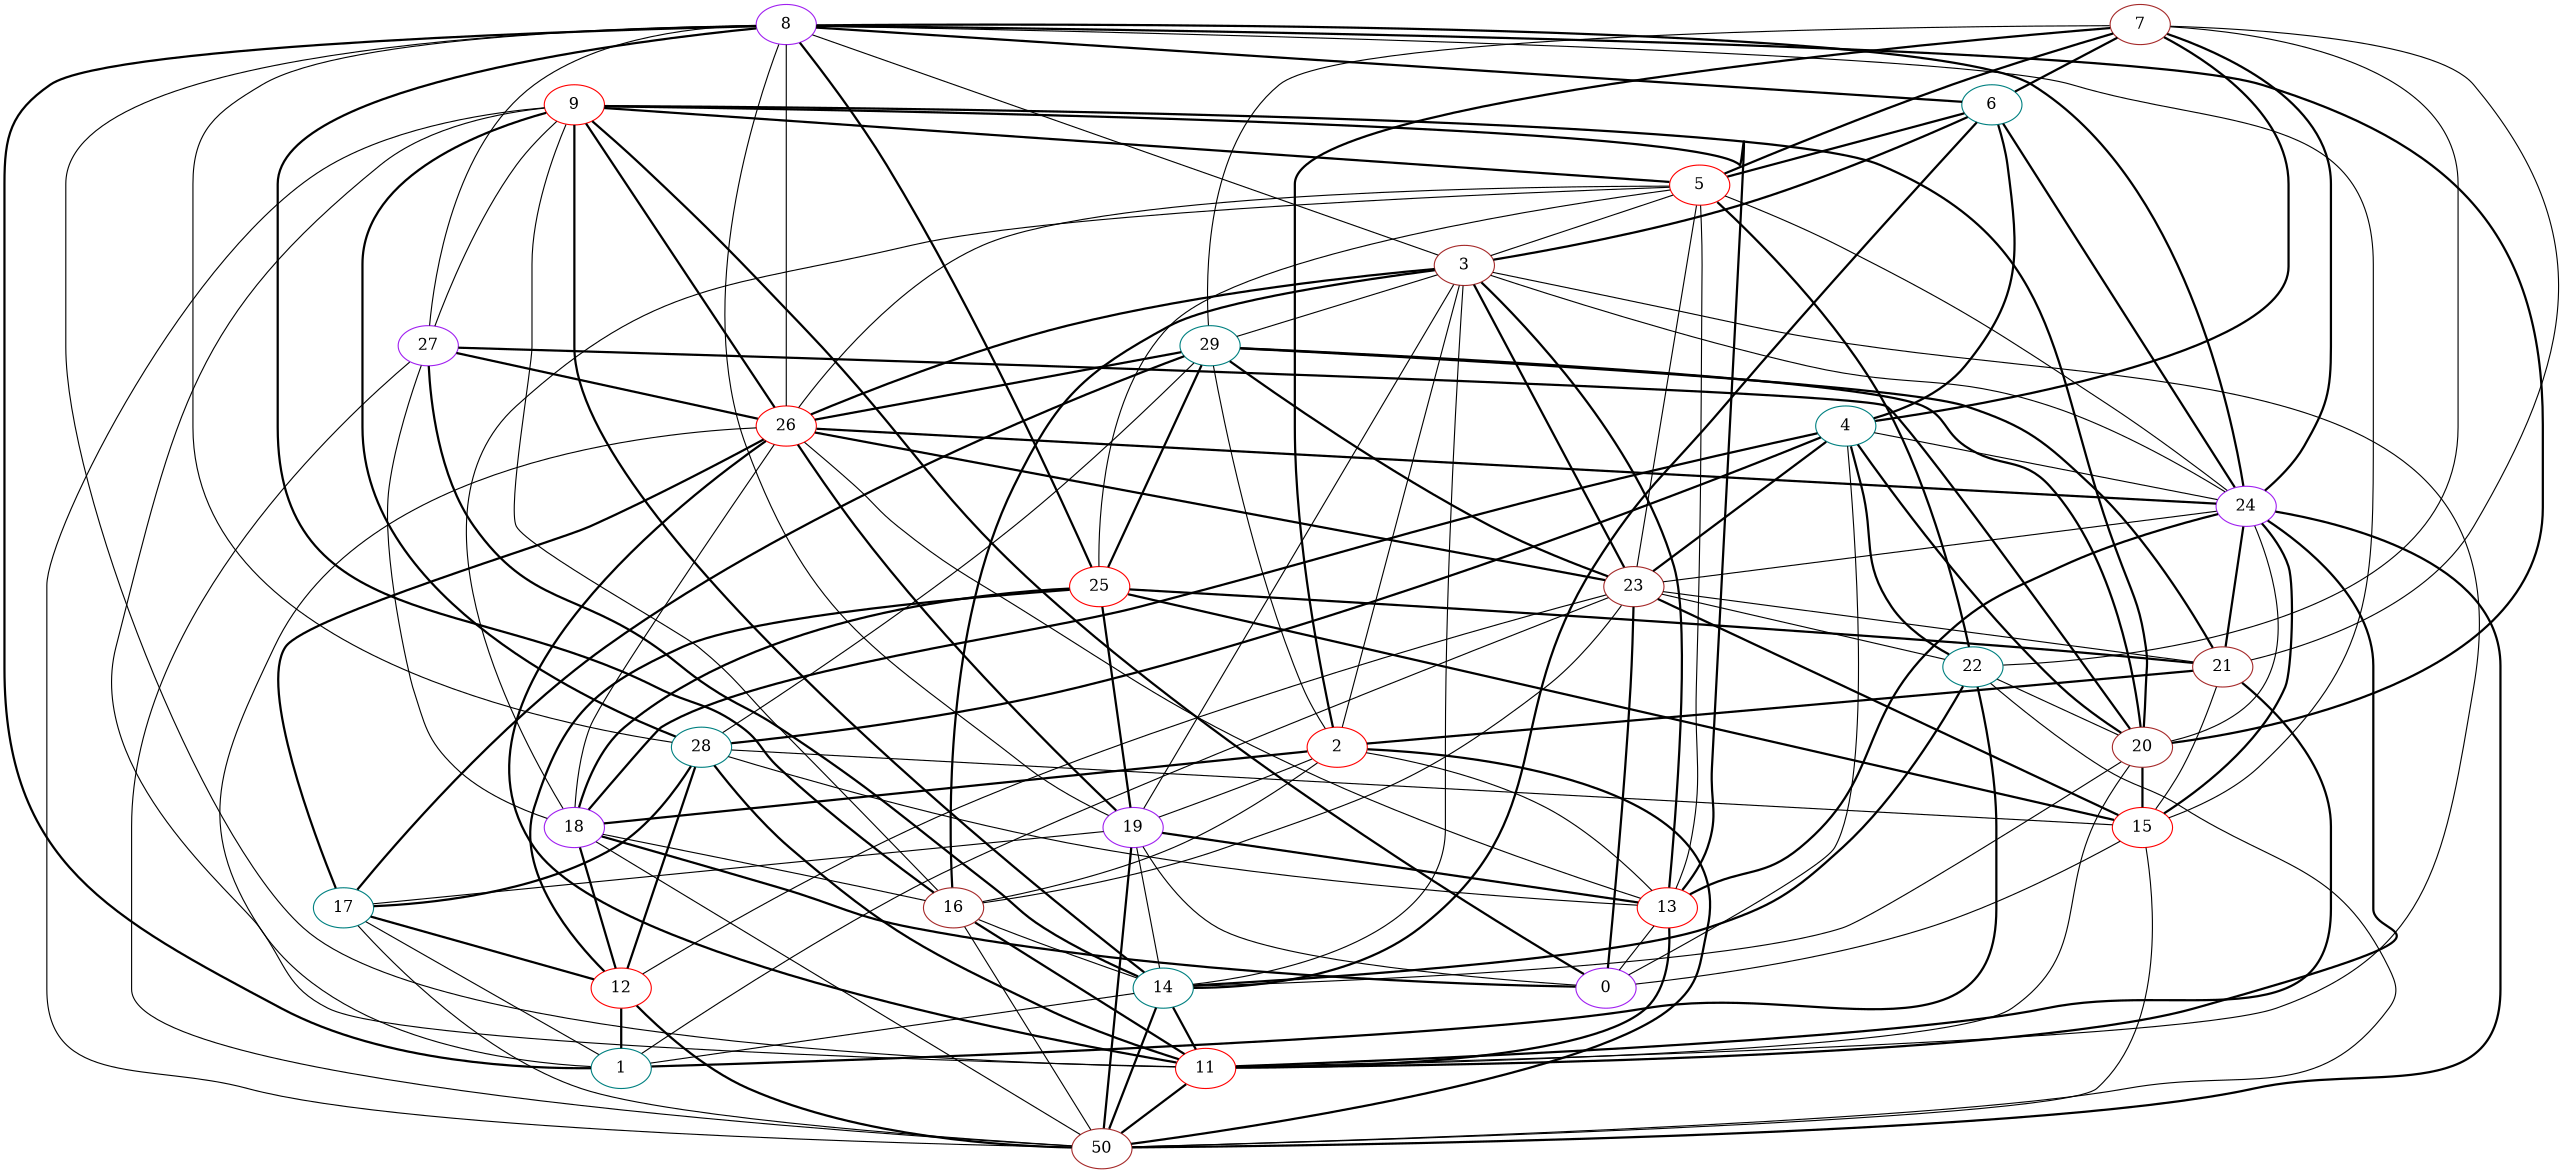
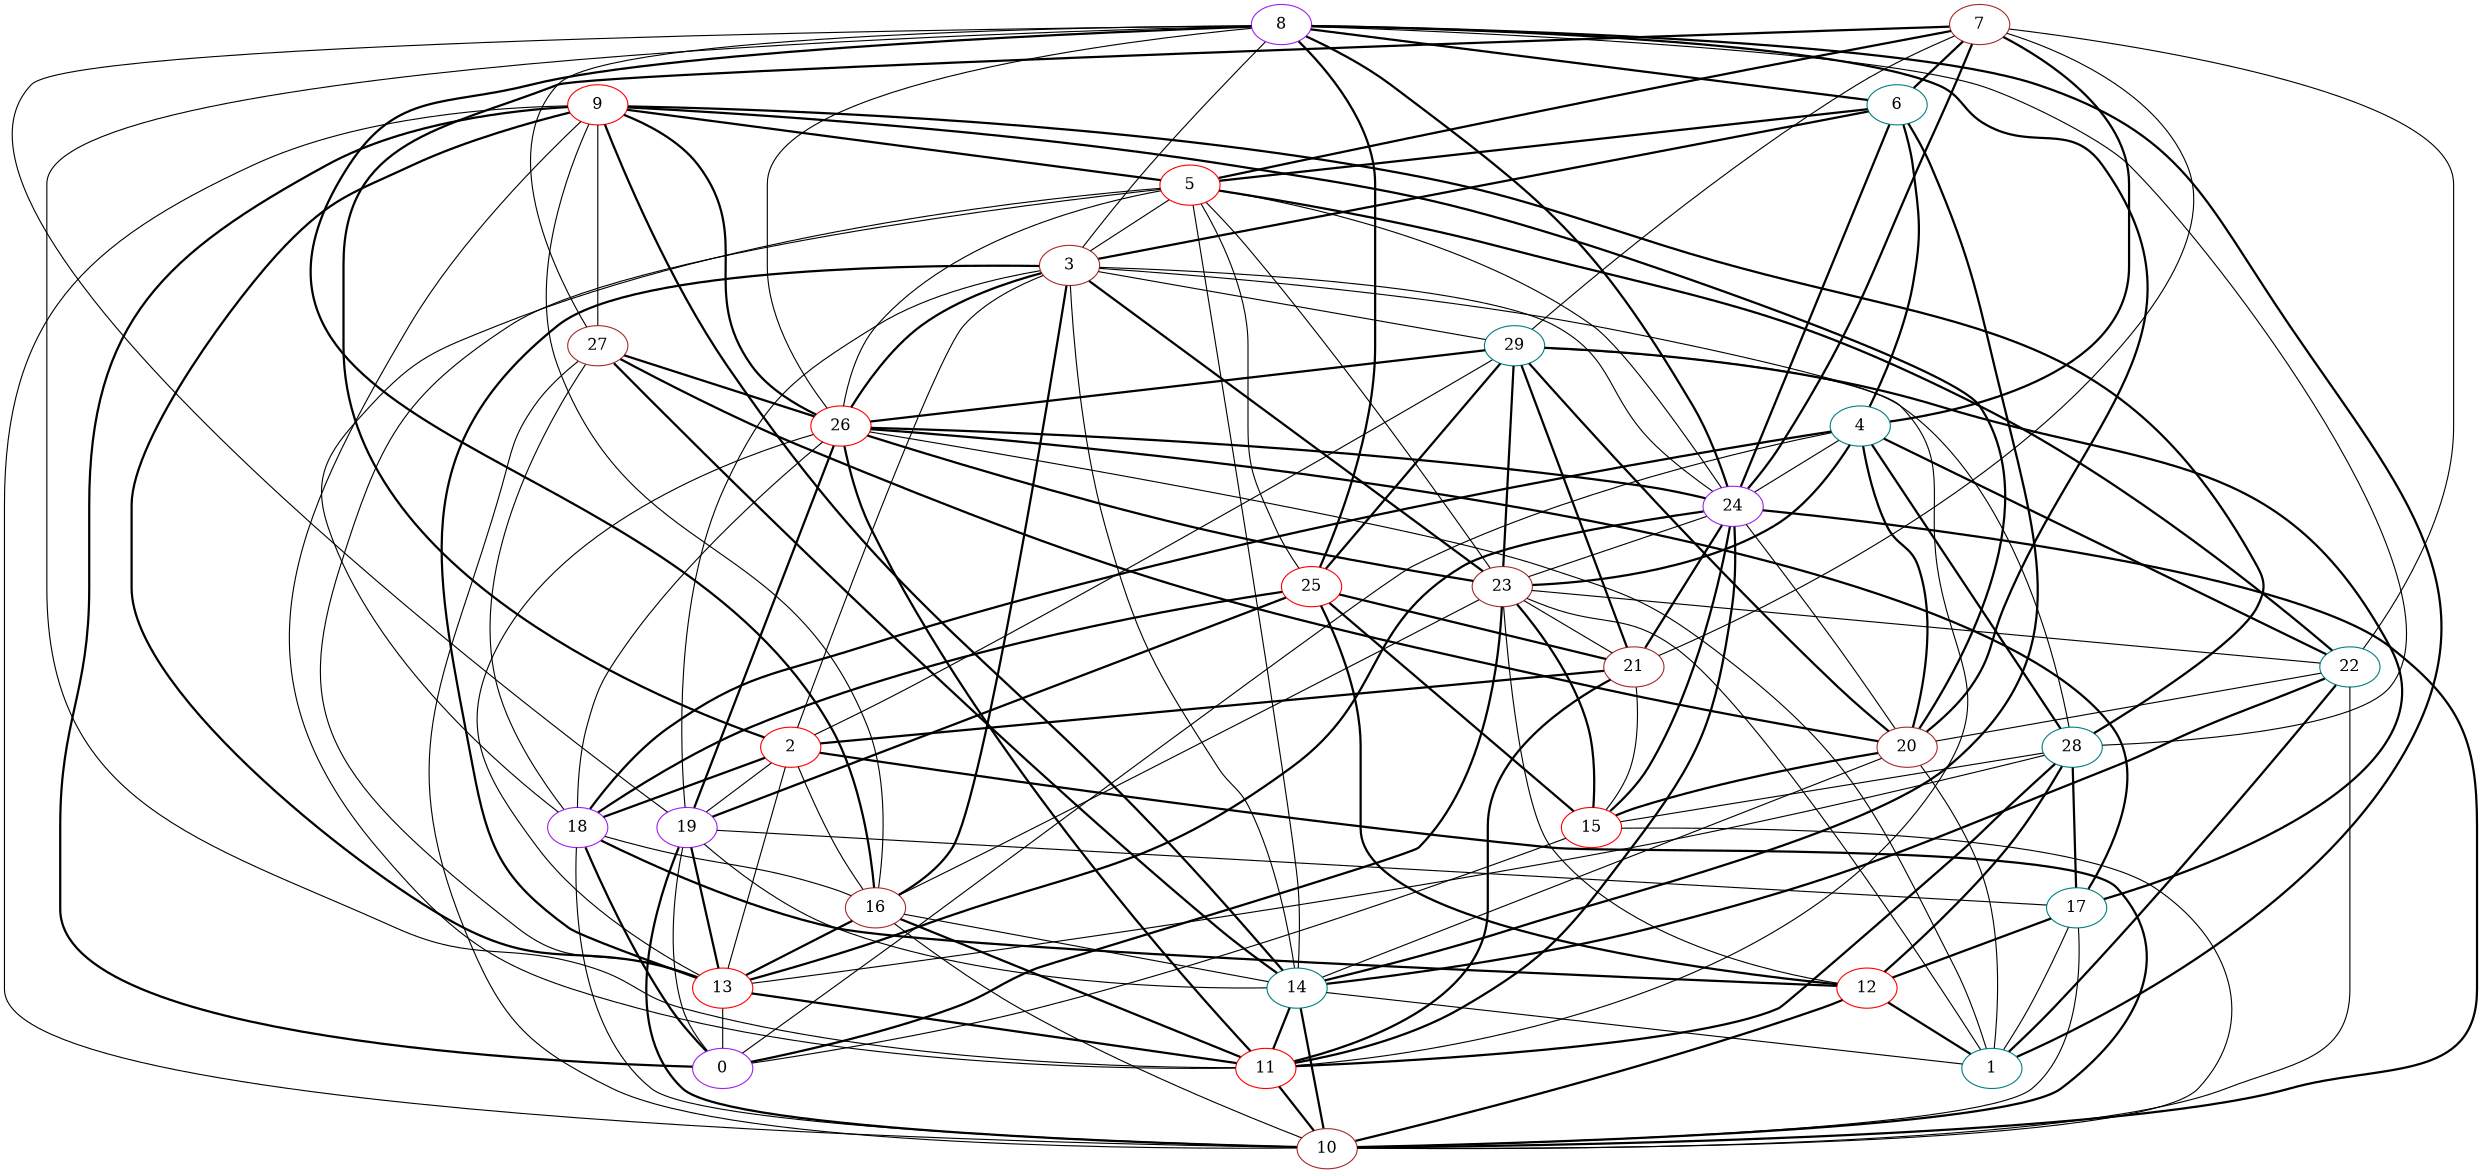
edge "8" -- "15": removed
node "27": color purple -> brown
edge "5" -- "14": added
edge "16" -- "13": added
edge "20" -- "11": now "20" -- "1"
node "50": label "50" -> "10"
